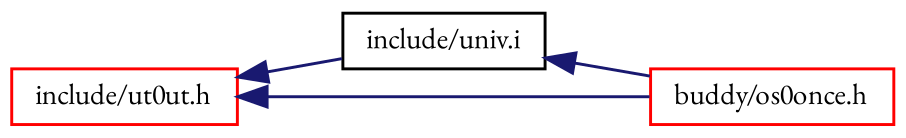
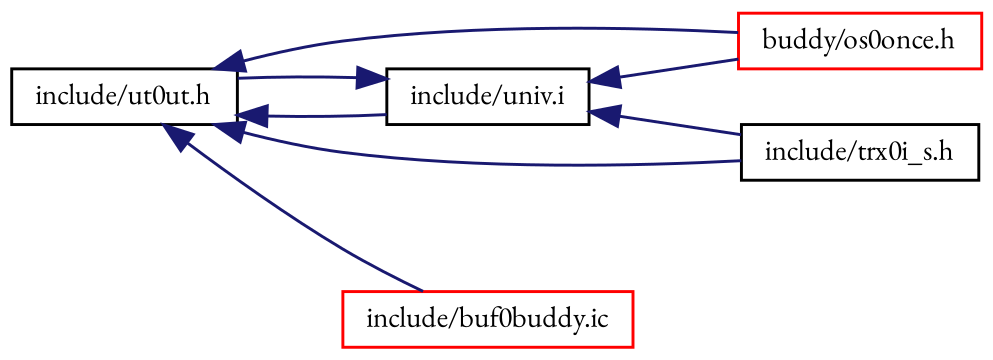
edge "include/ut0ut.h" -> "include/univ.i": added
node "include/ut0ut.h": color red -> black
node "include/trx0i_s.h": added
node "include/buf0buddy.ic": added
